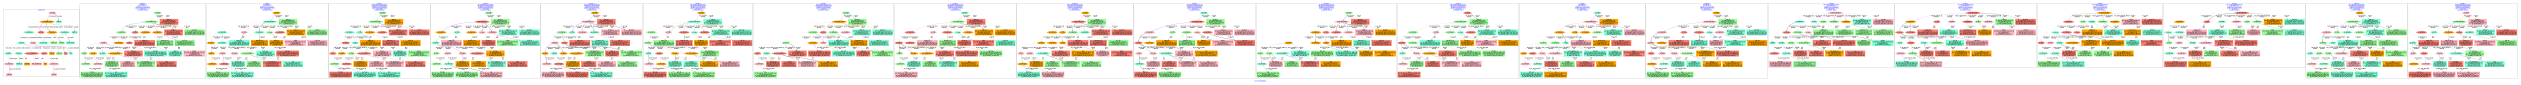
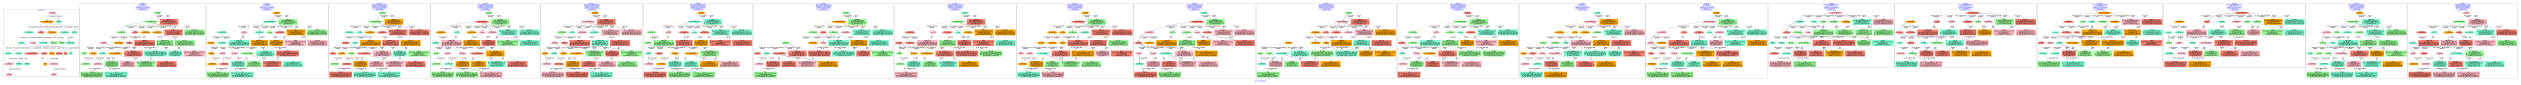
node "medium_uri": fillcolor palegreen -> salmon
node "nationality": fillcolor orange -> aquamarine
node "artist_appellation_uri": removed
